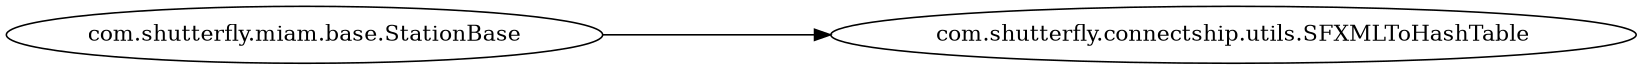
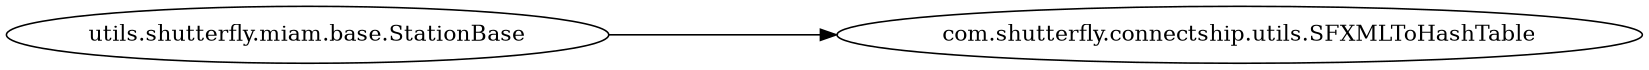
node "com.shutterfly.miam.base.StationBase": label "com.shutterfly.miam.base.StationBase" -> "utils.shutterfly.miam.base.StationBase"
